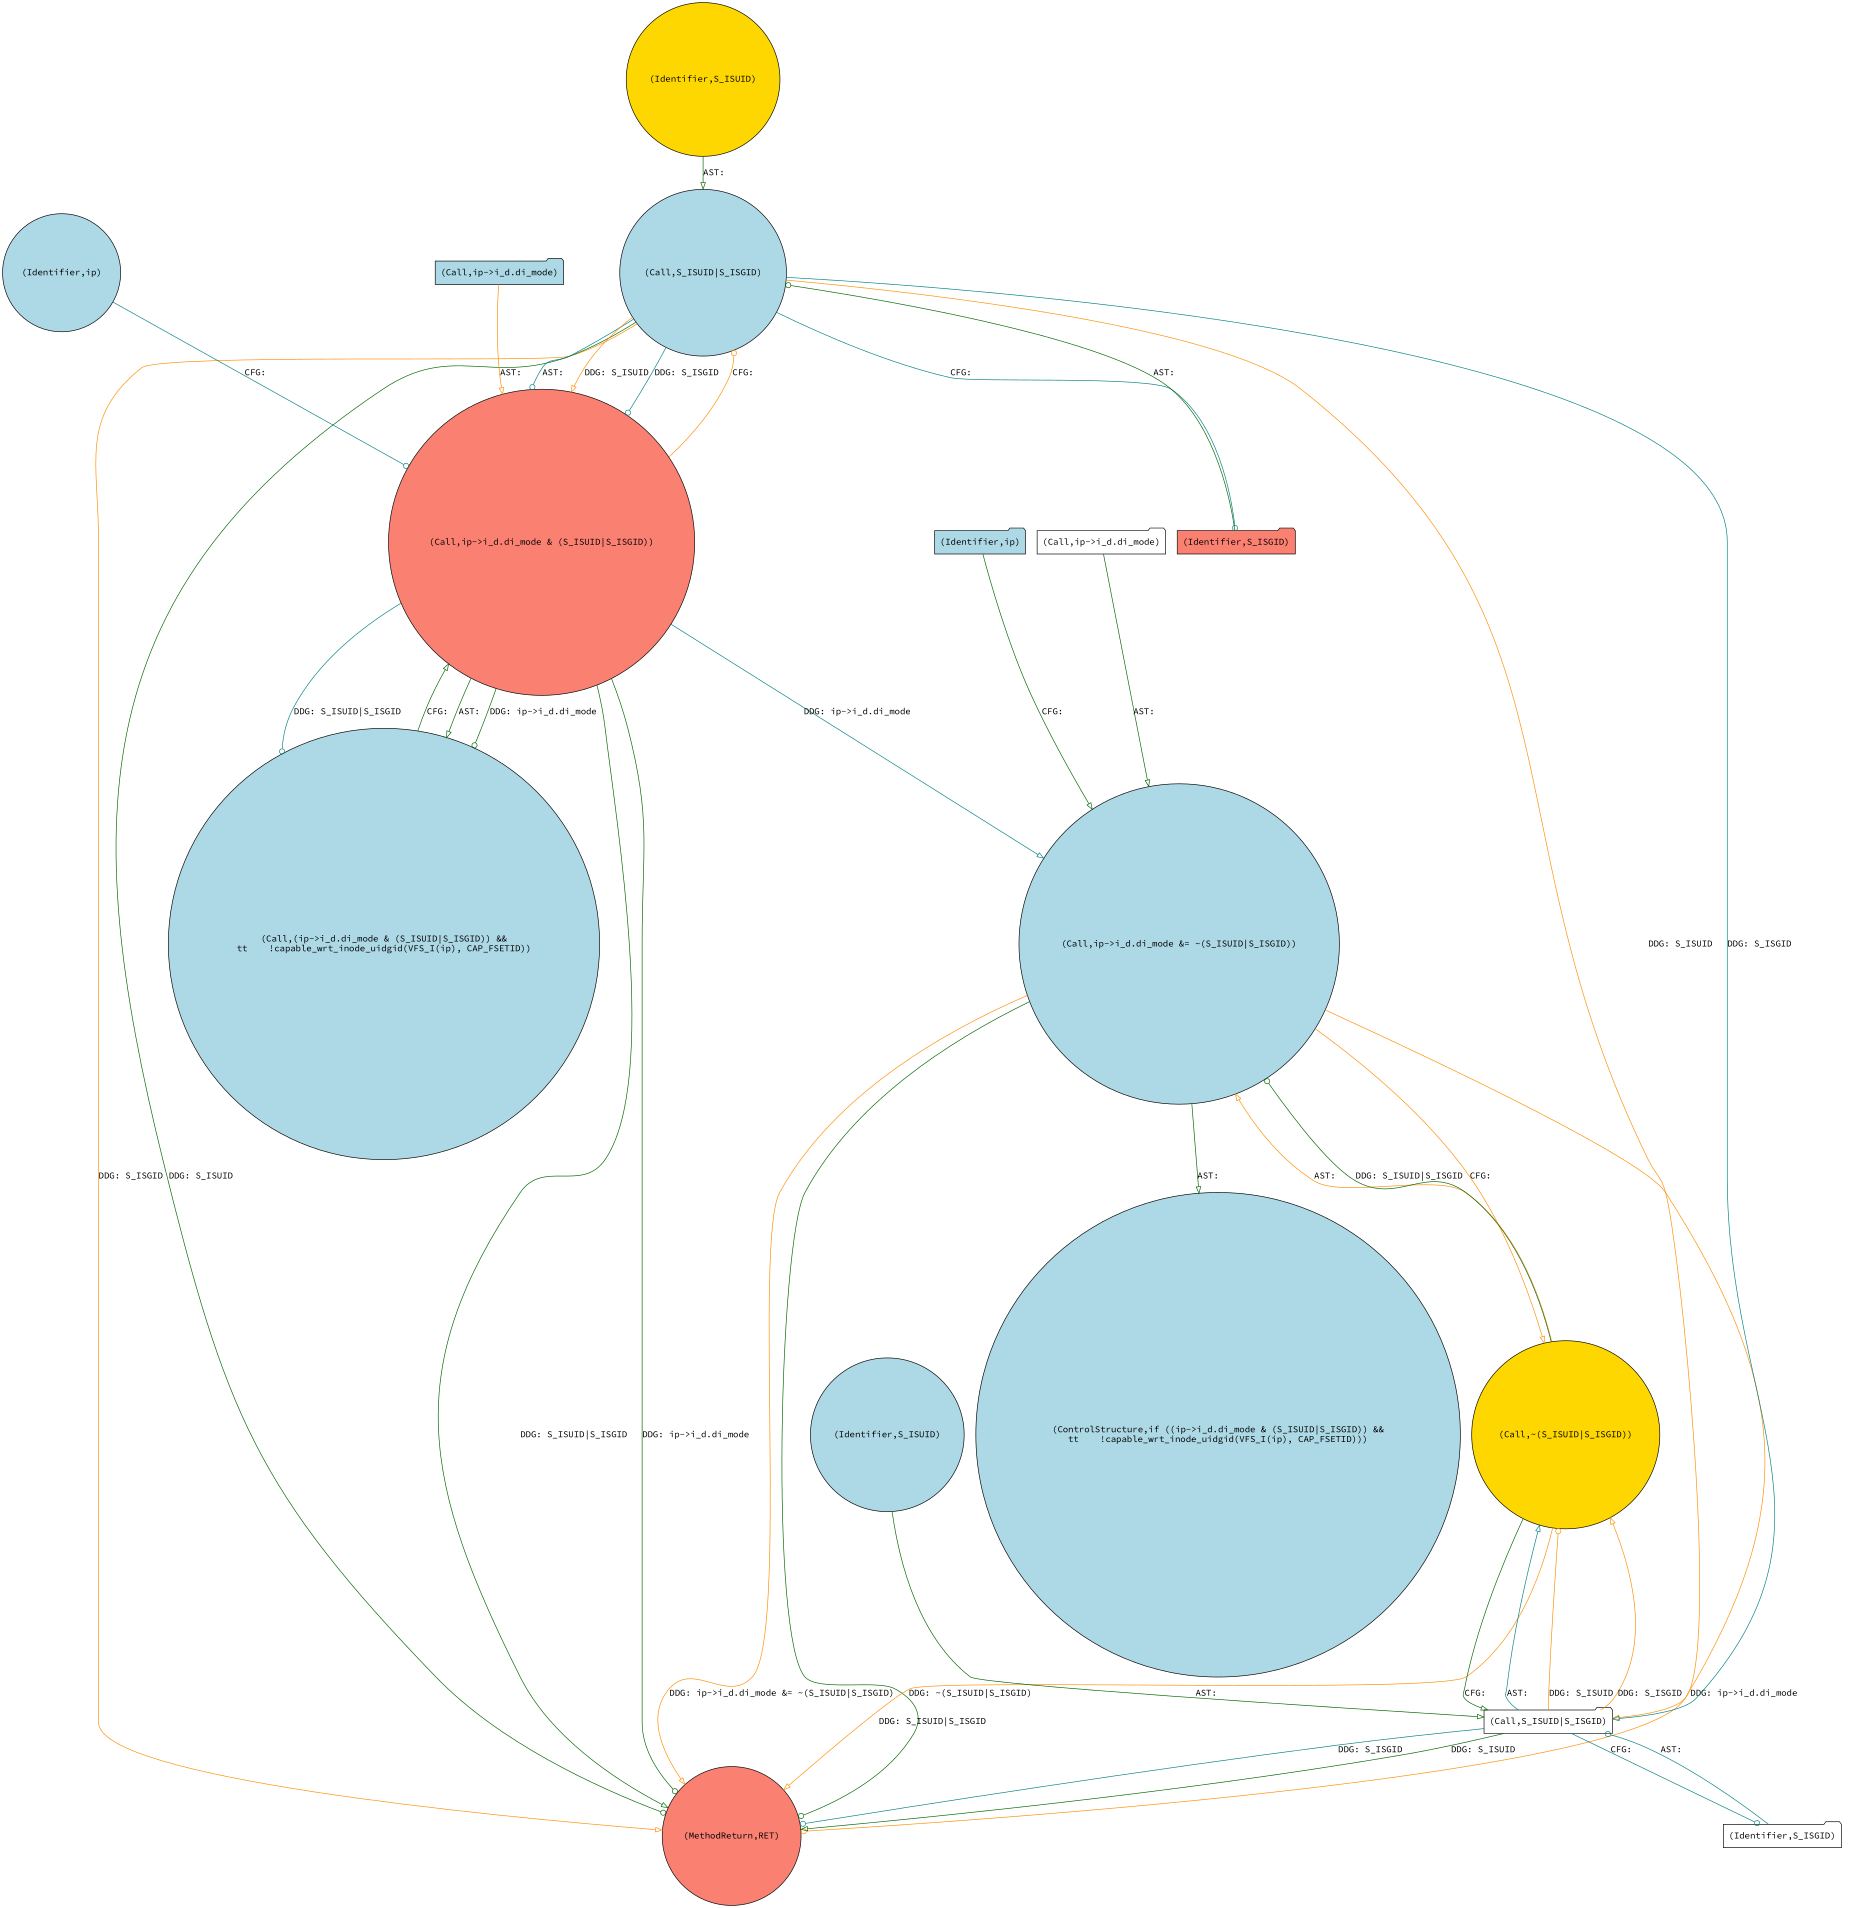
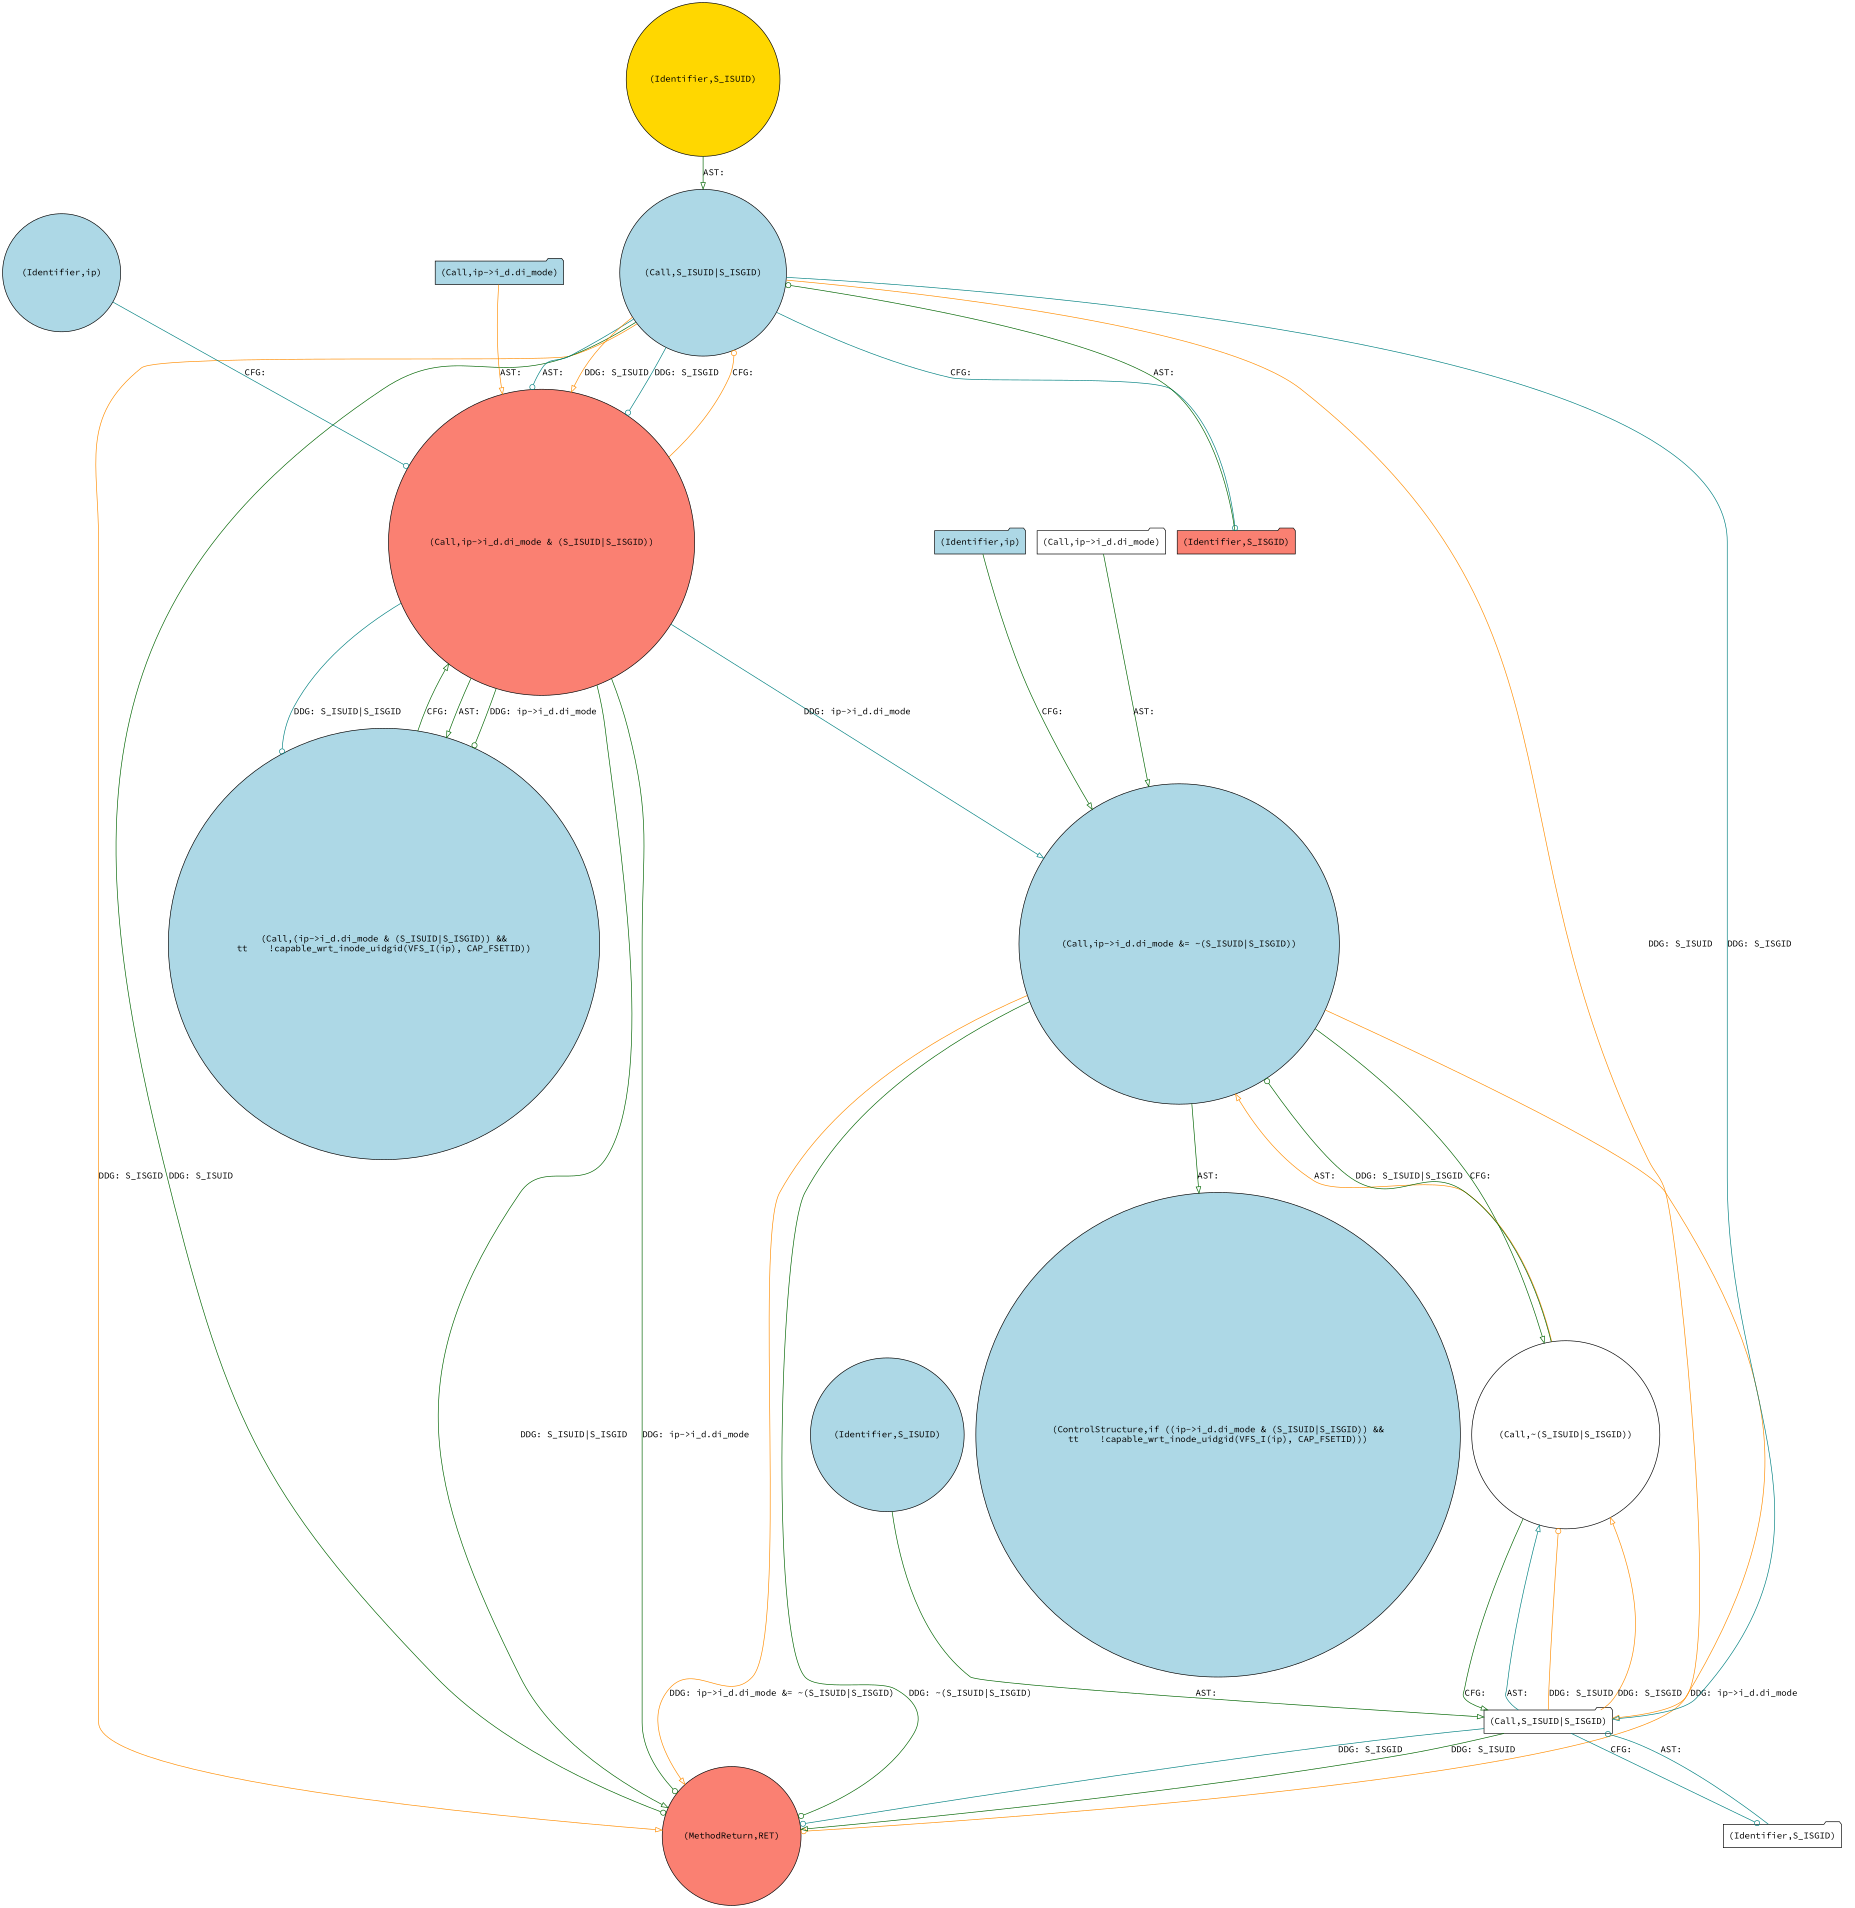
edge "(Call,ip->i_d.di_mode &= ~(S_ISUID|S_ISGID))" -> "(Call,~(S_ISUID|S_ISGID))": color darkorange -> darkgreen
node "(Call,~(S_ISUID|S_ISGID))": fillcolor gold -> white
edge "(Call,~(S_ISUID|S_ISGID))" -> "(MethodReturn,RET)": removed, label "DDG: S_ISUID|S_ISGID"
